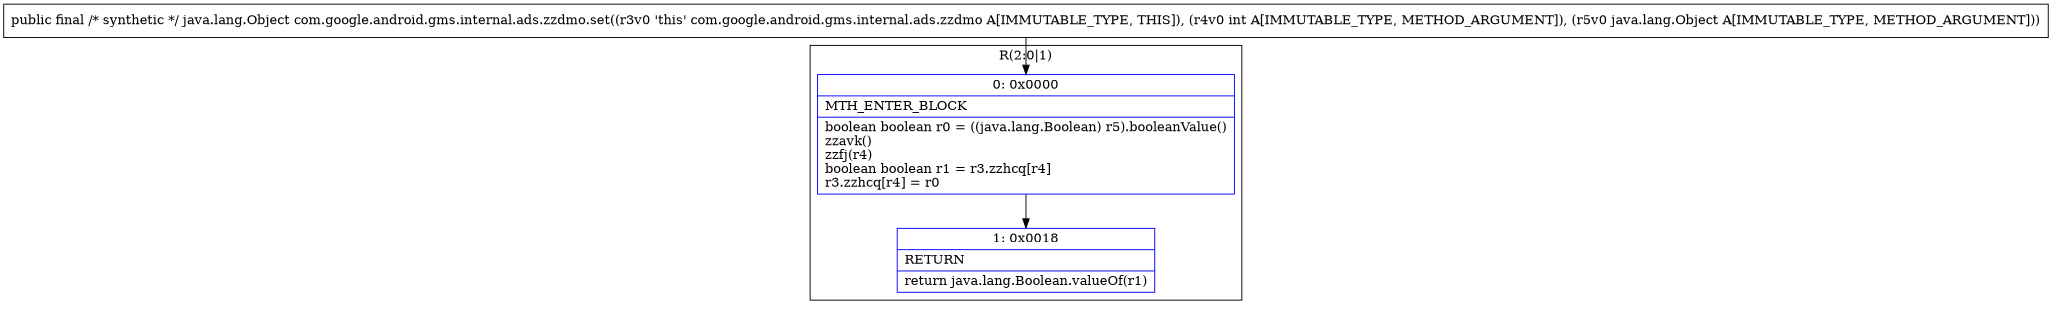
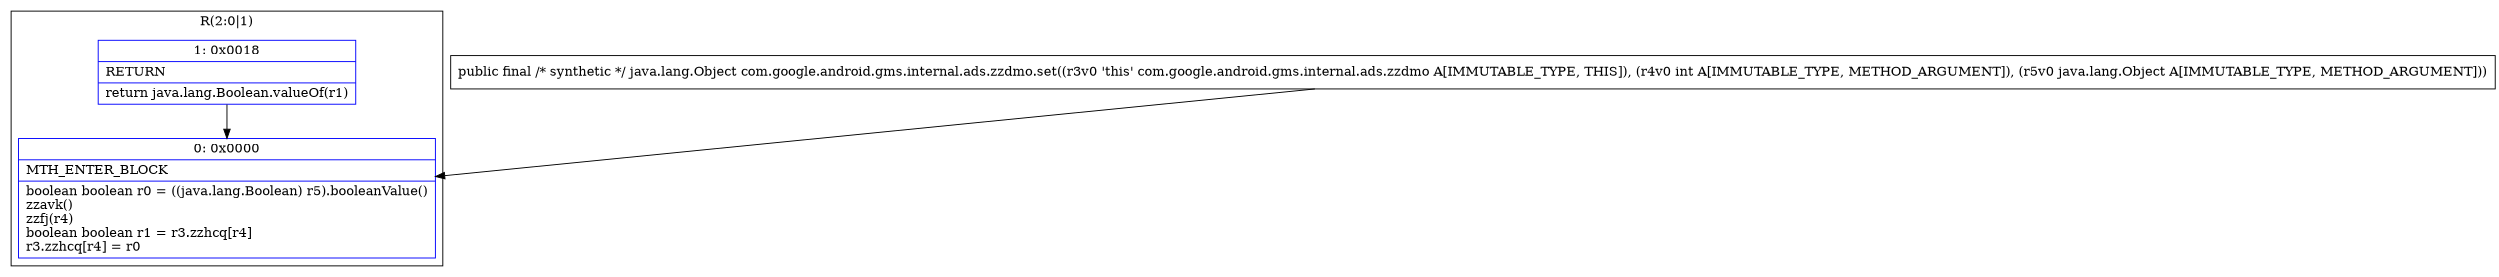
edge "0: 0x0000" -> "1: 0x0018": reversed
